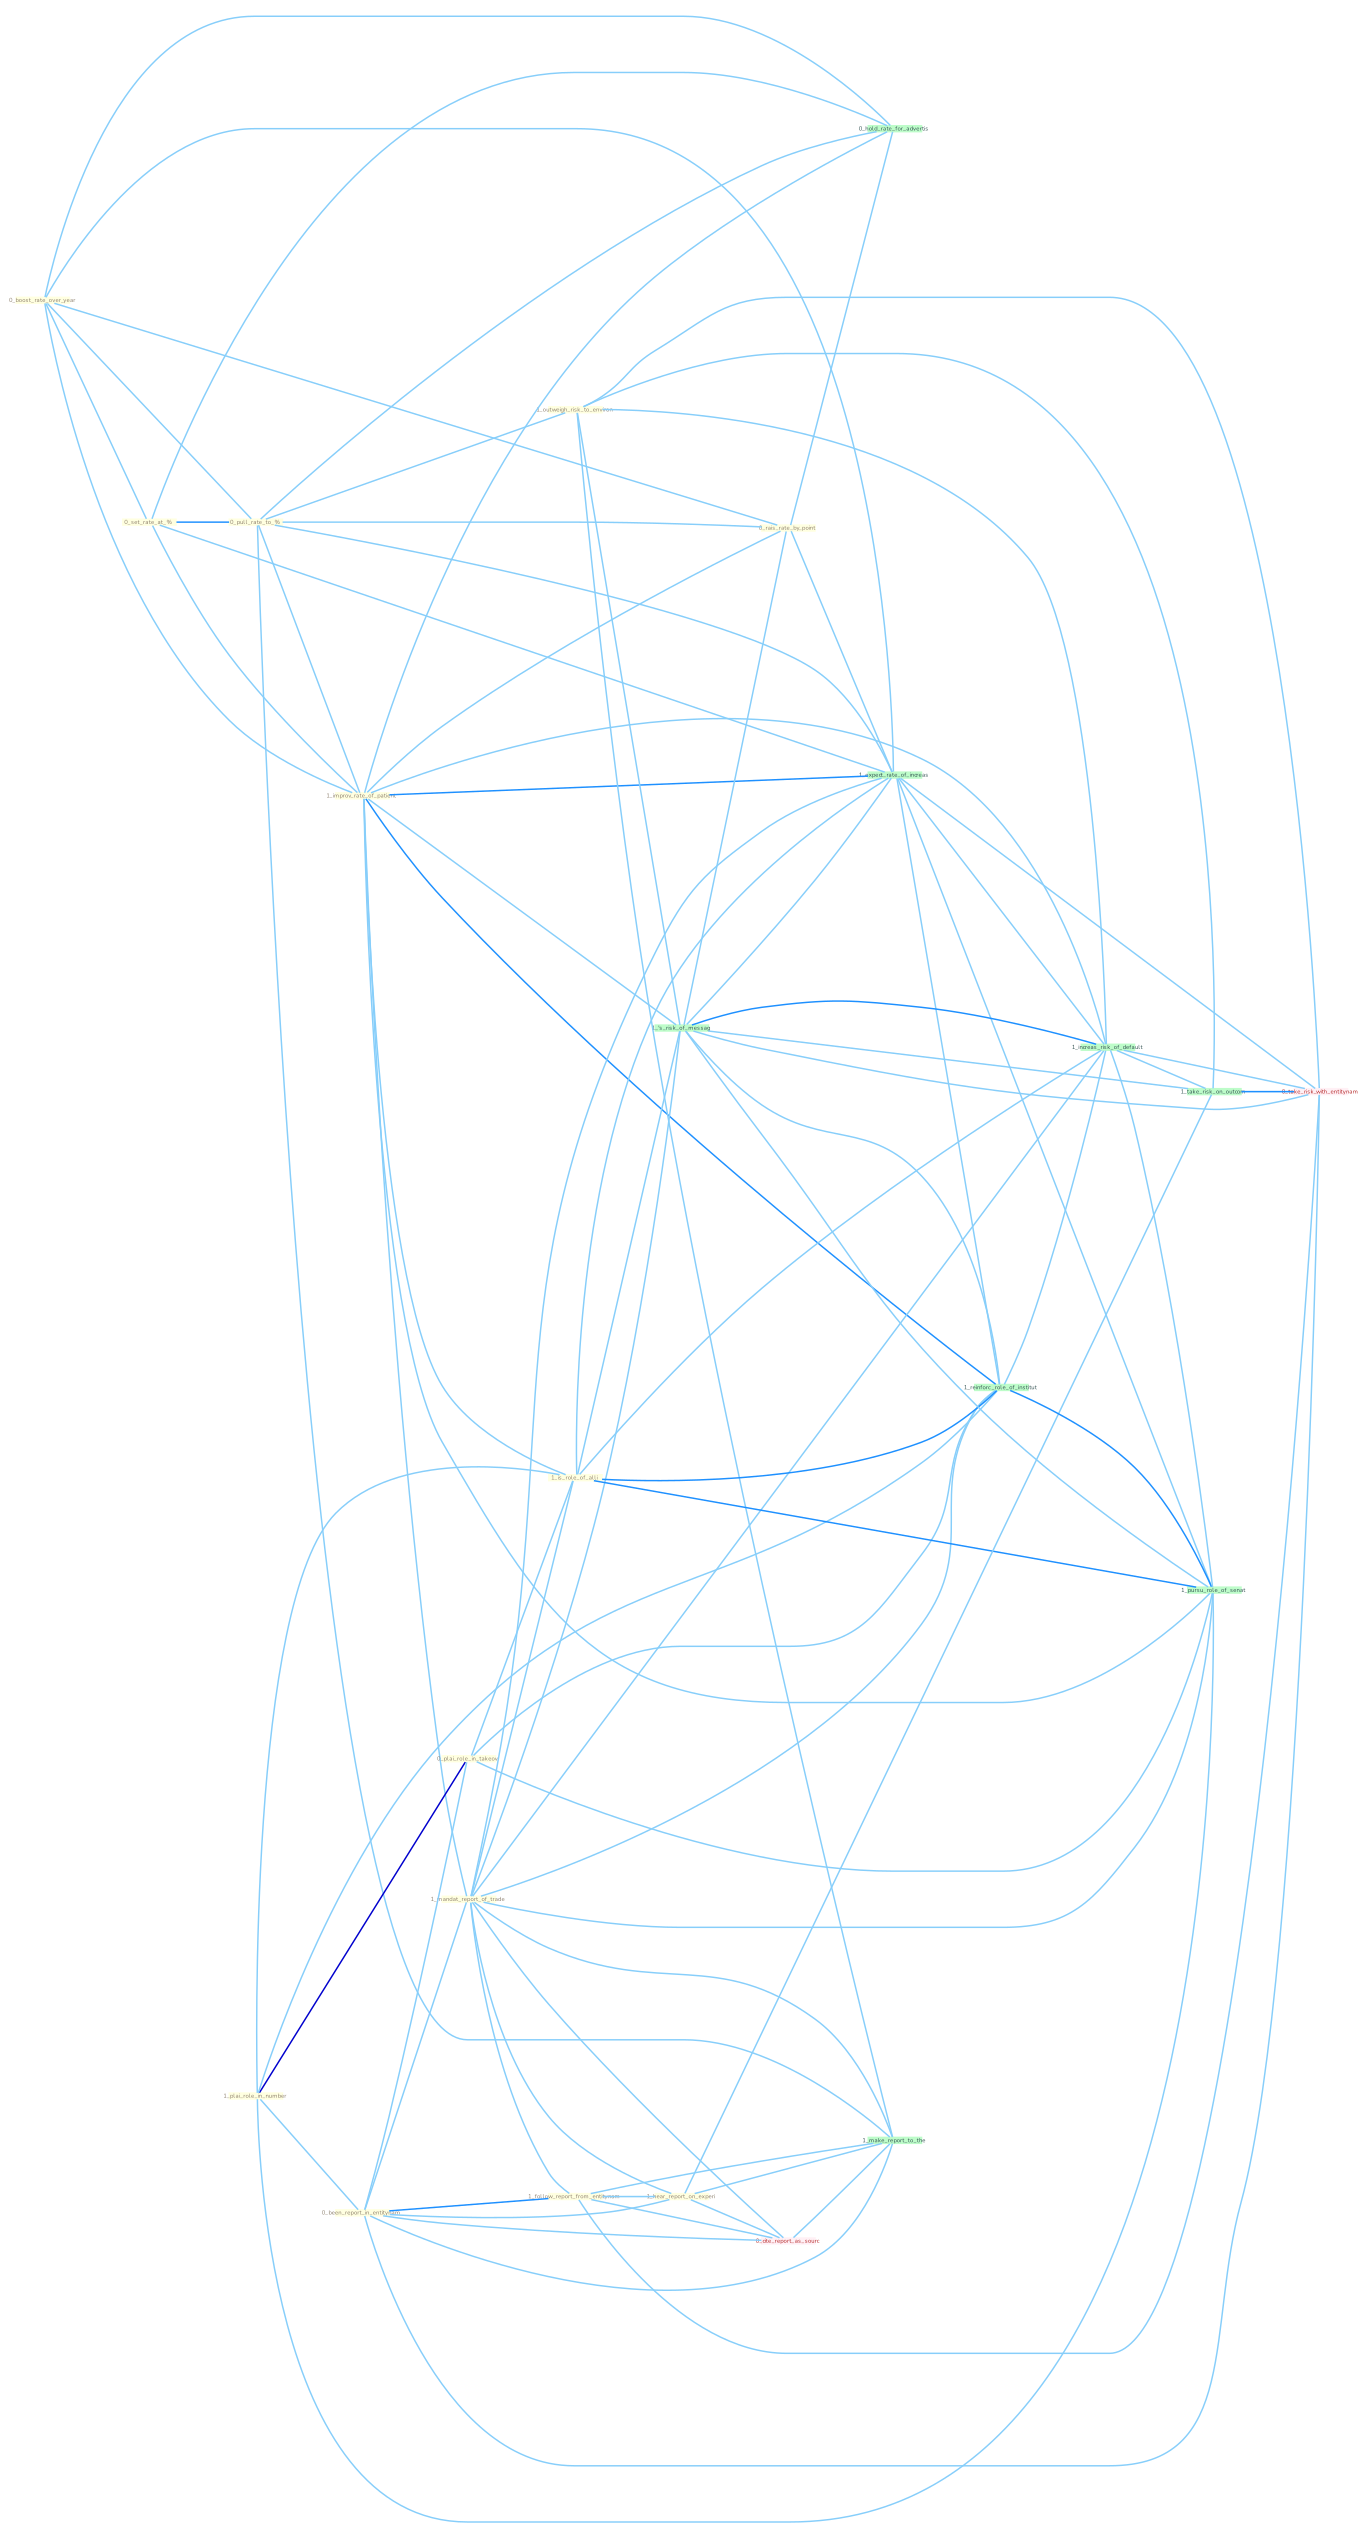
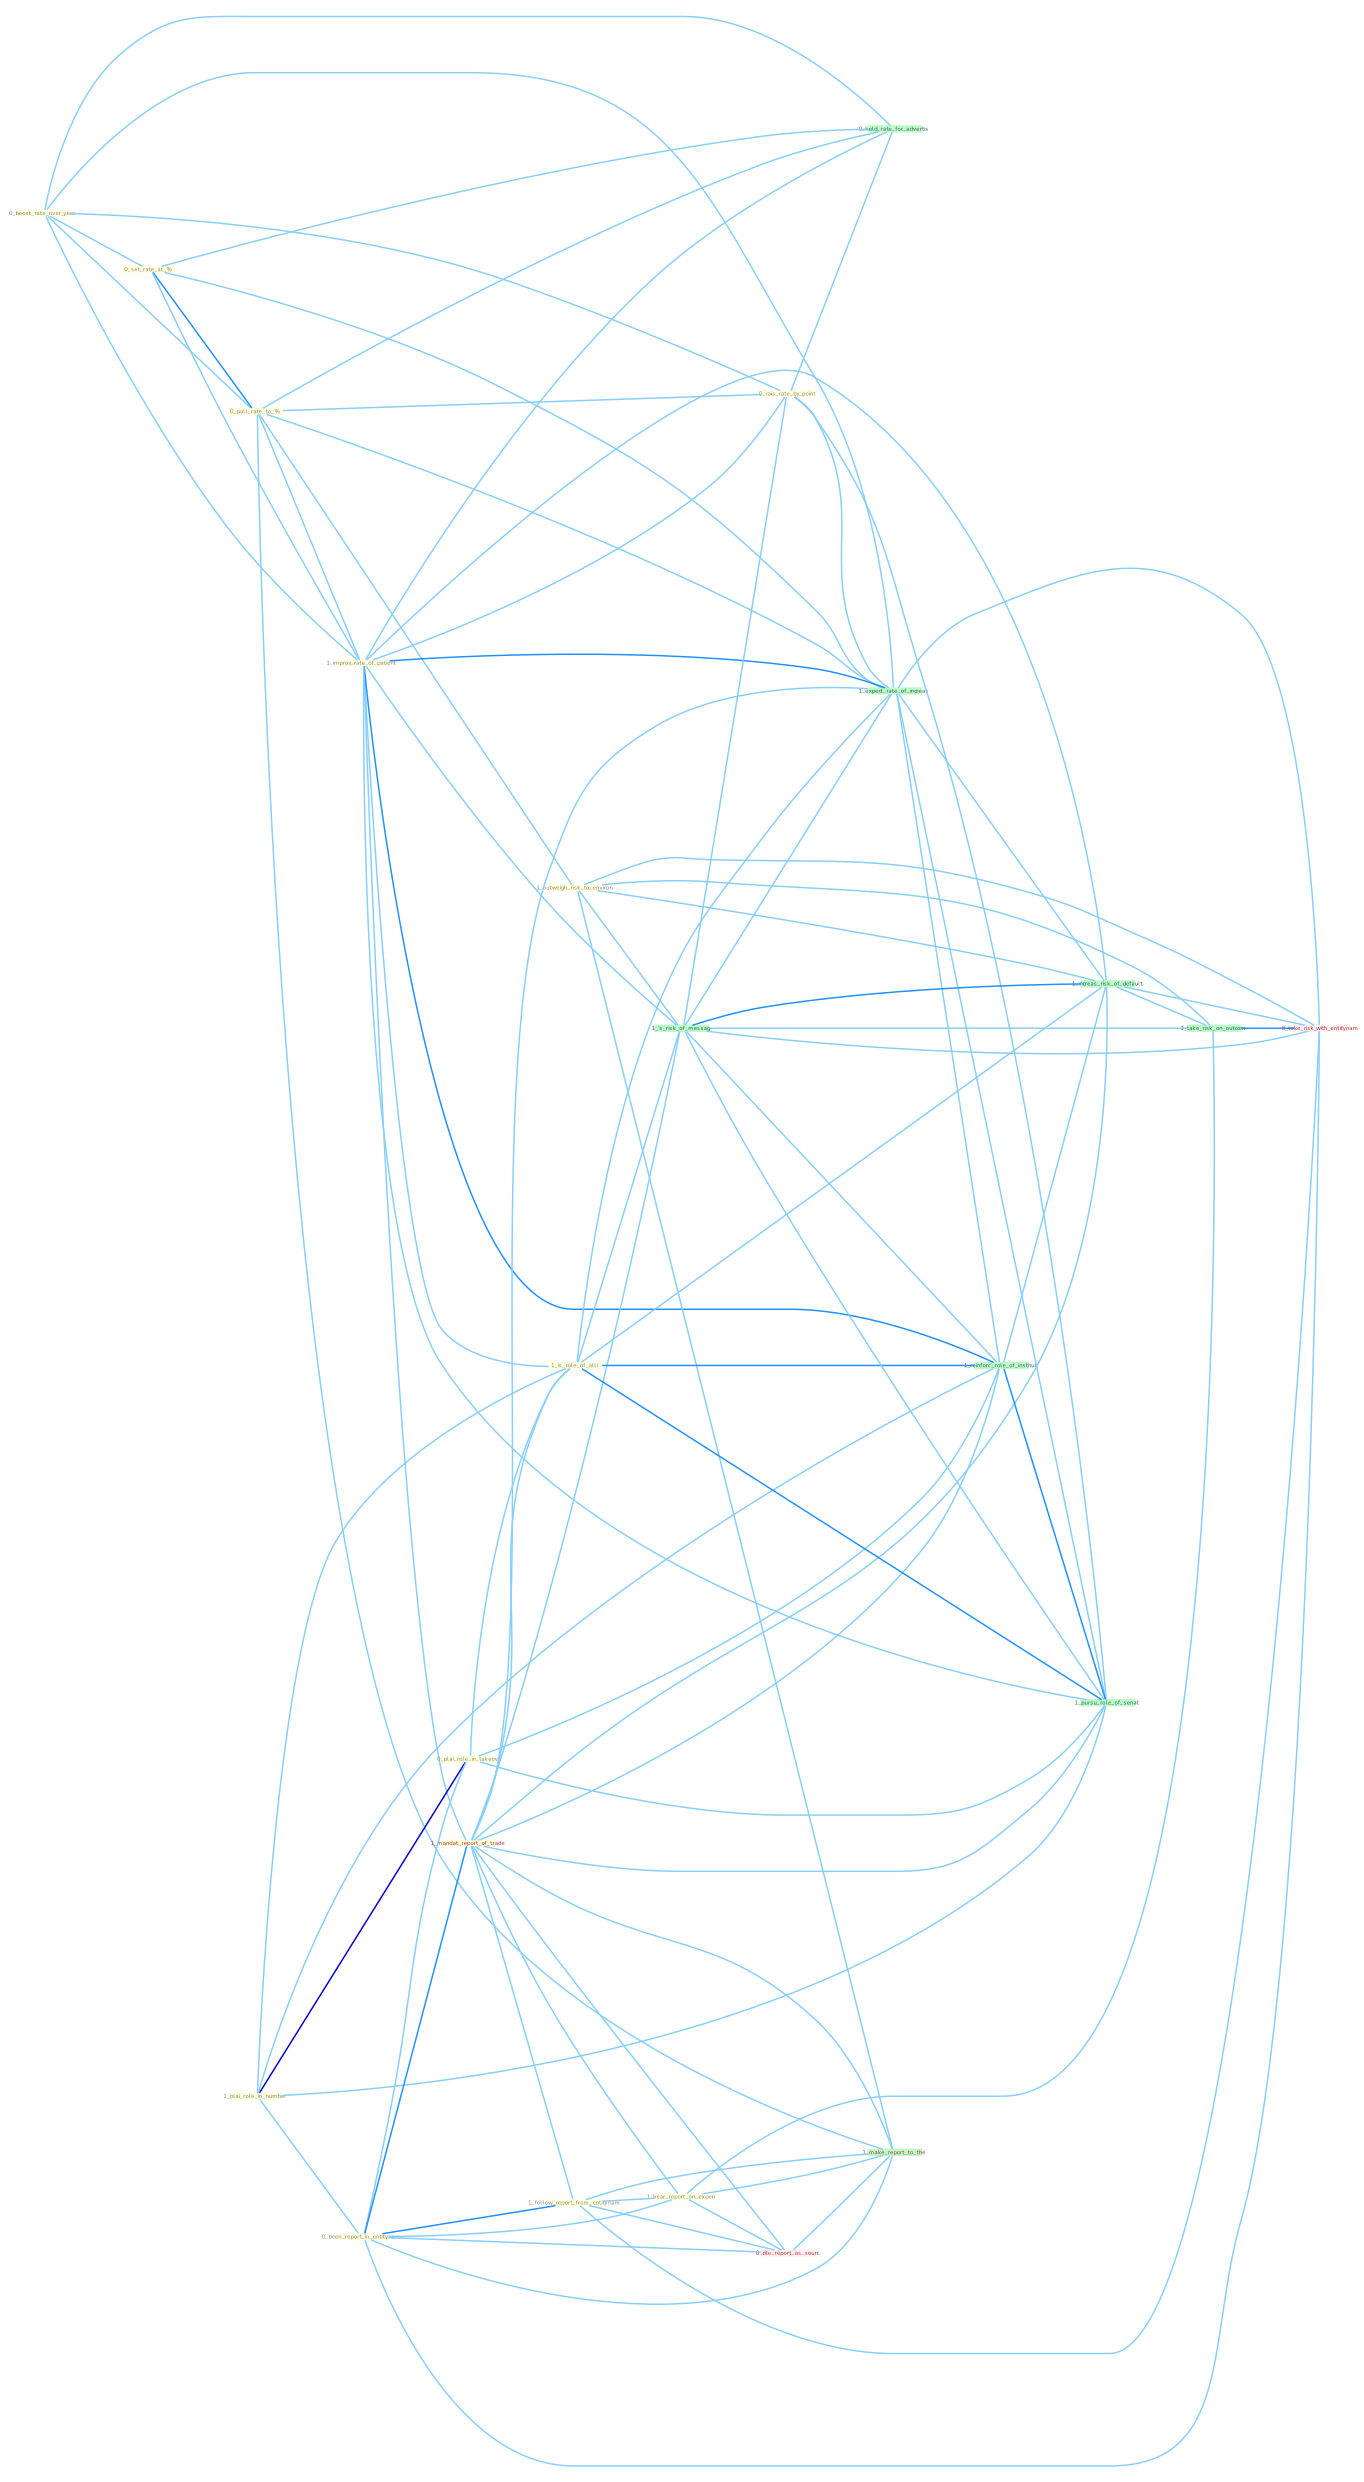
edge "1_increas_risk_of_default" -- "1_pursu_role_of_senat": now "0_rais_rate_by_point" -- "1_pursu_role_of_senat"
node "1_mandat_report_of_trade": fontcolor #8b7d6b -> #b22222
edge "1_mandat_report_of_trade" -- "0_been_report_in_entitynam": color #87cefa -> #1e90ff
node "1_make_report_to_the": fontcolor #2f4f4f -> #b22222
